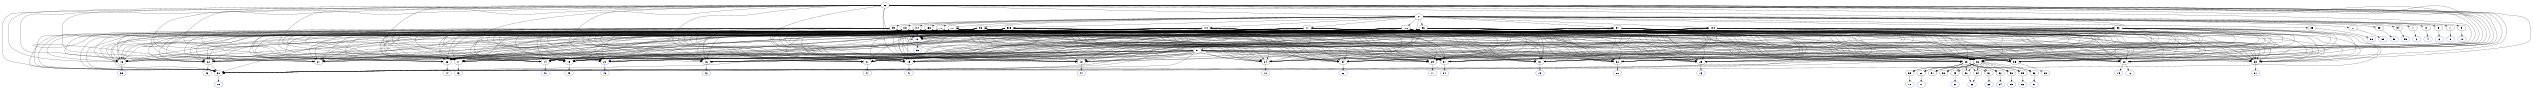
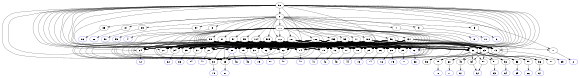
edge "170" -> "22": now "170" -> "172"
edge "153" -> "33": now "20" -> "33"
edge "96" -> "27": removed
edge "12" -> "91": reversed
edge "137" -> "24": now "137" -> "1"
node "74": color black -> blue
